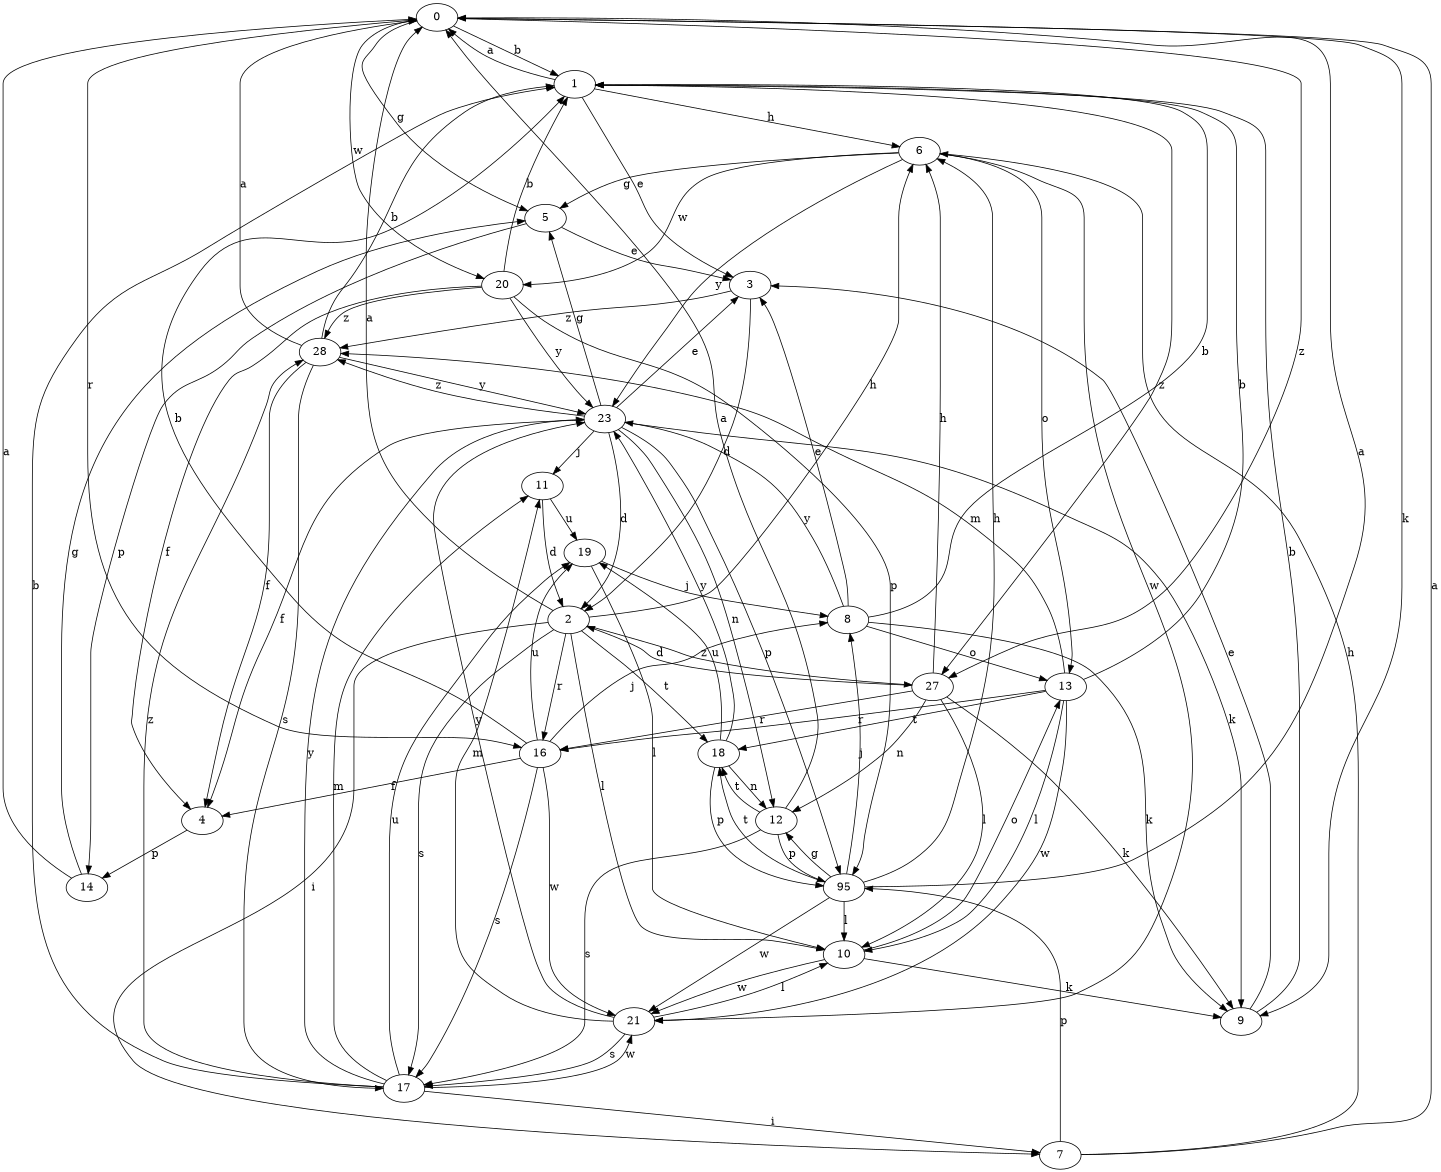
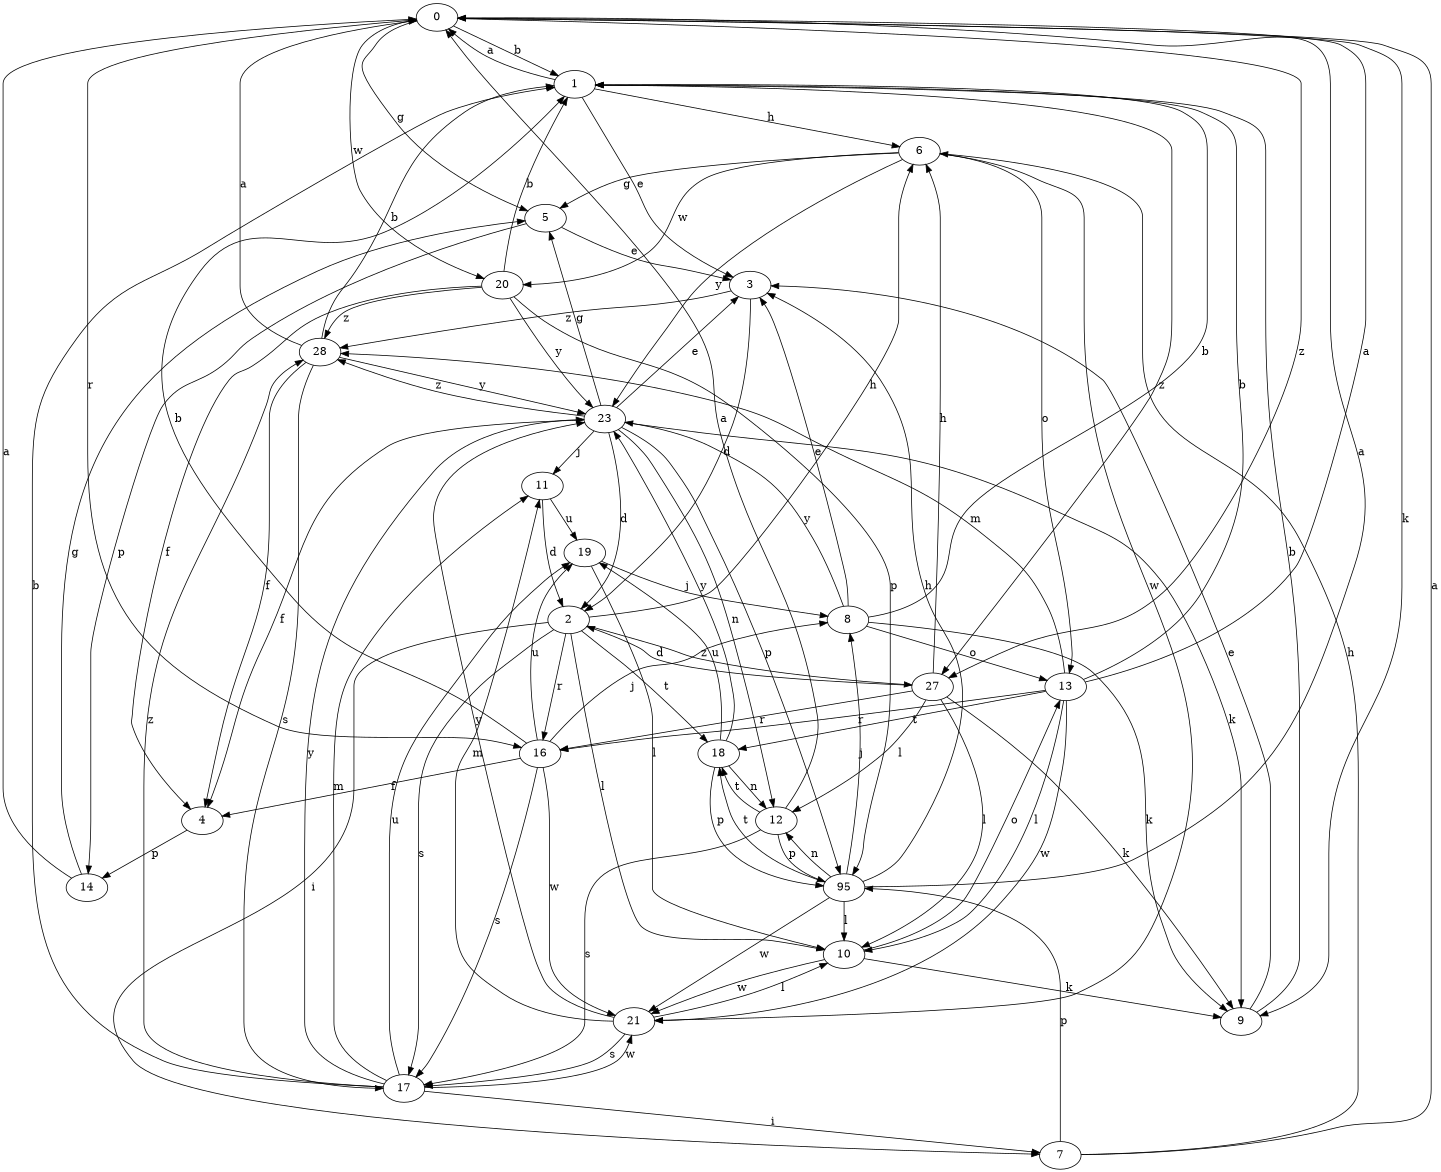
edge "2" -> "0": now "13" -> "0"
edge "95" -> "6": now "95" -> "3"
edge "27" -> "12": label "n" -> "l"
edge "95" -> "12": label "g" -> "n"
